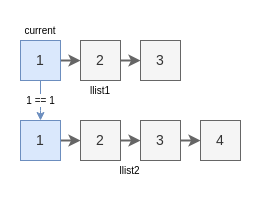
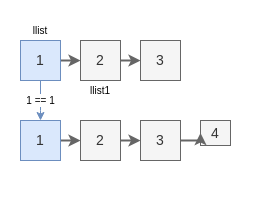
node "current": label "current" -> "llist"
node "4": size 40x40 -> 30x25
node "llist2": removed
